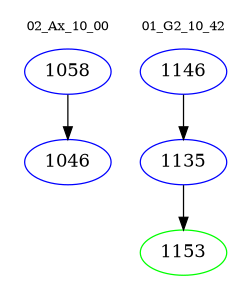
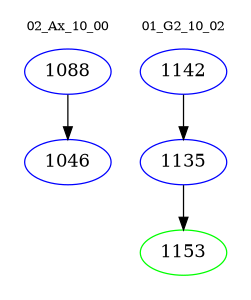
cluster "01_G2_10_42": label "01_G2_10_42" -> "01_G2_10_02"
node "1058": label "1058" -> "1088"
node "1146": label "1146" -> "1142"
